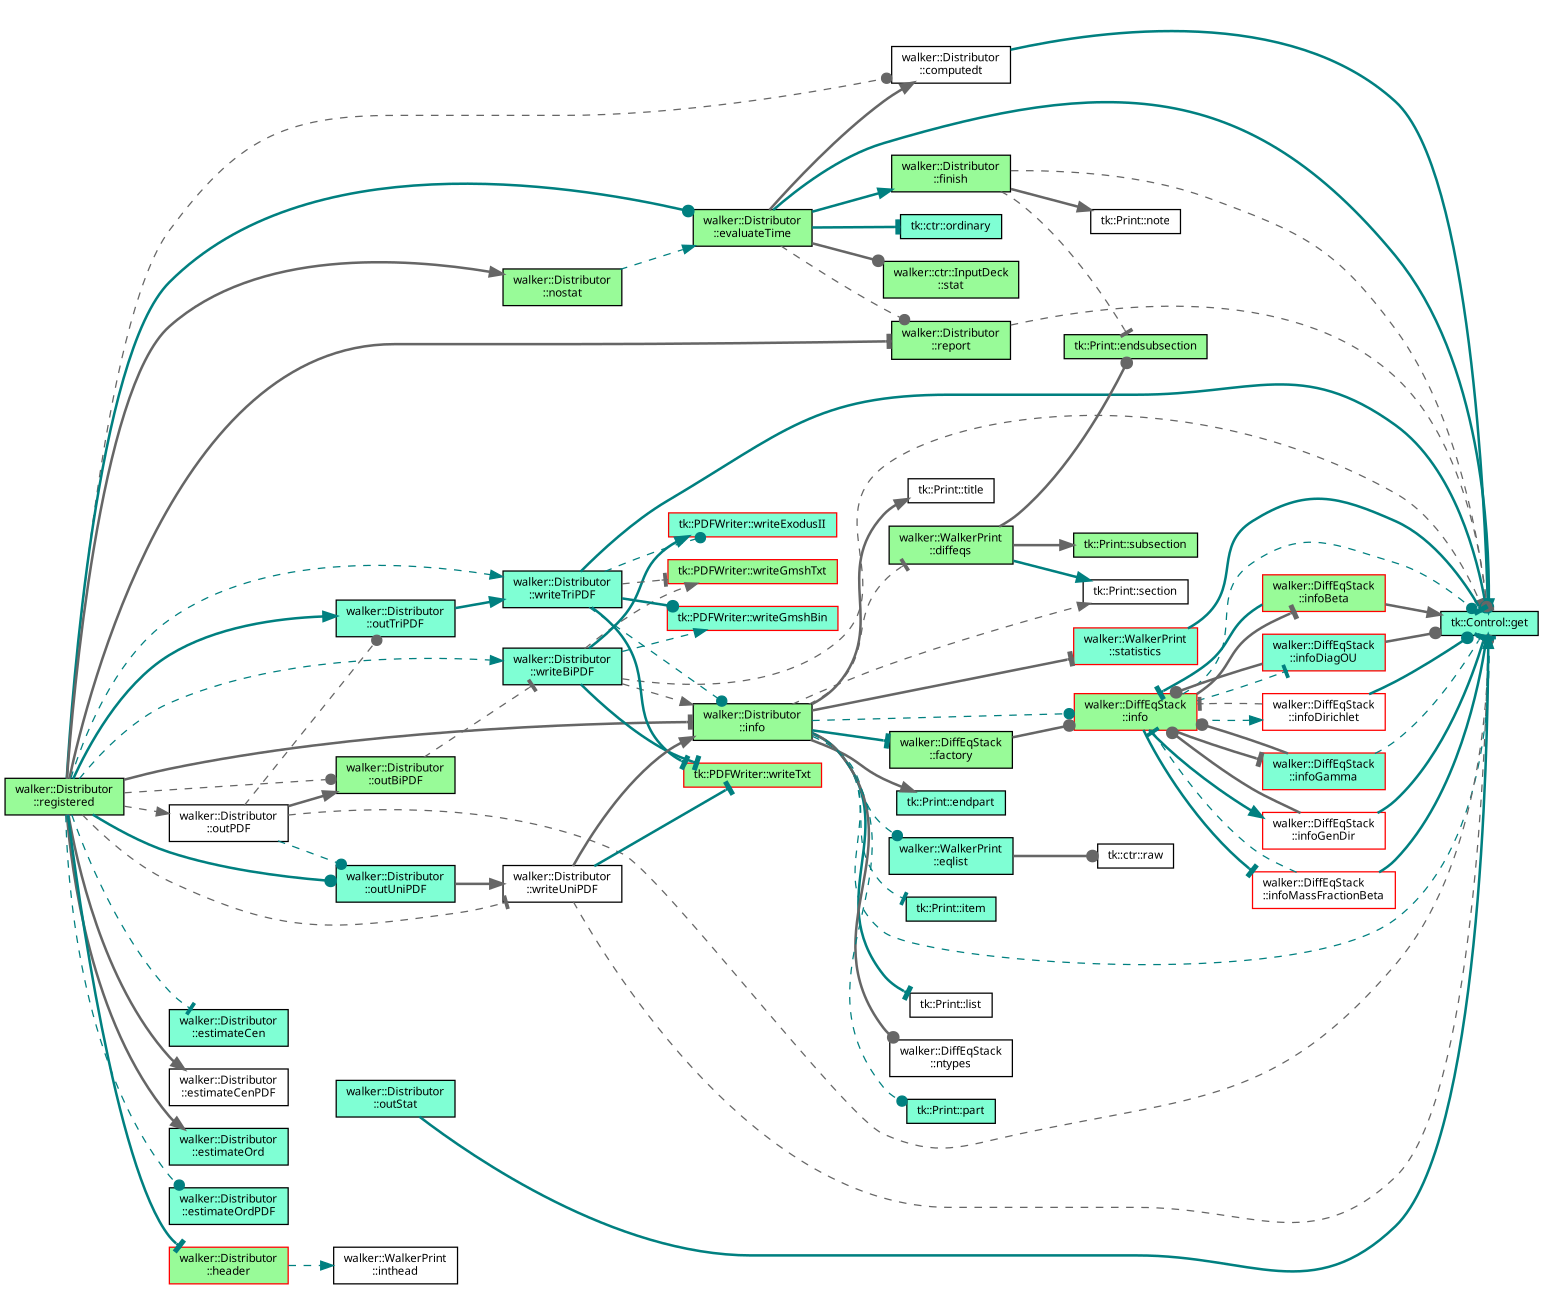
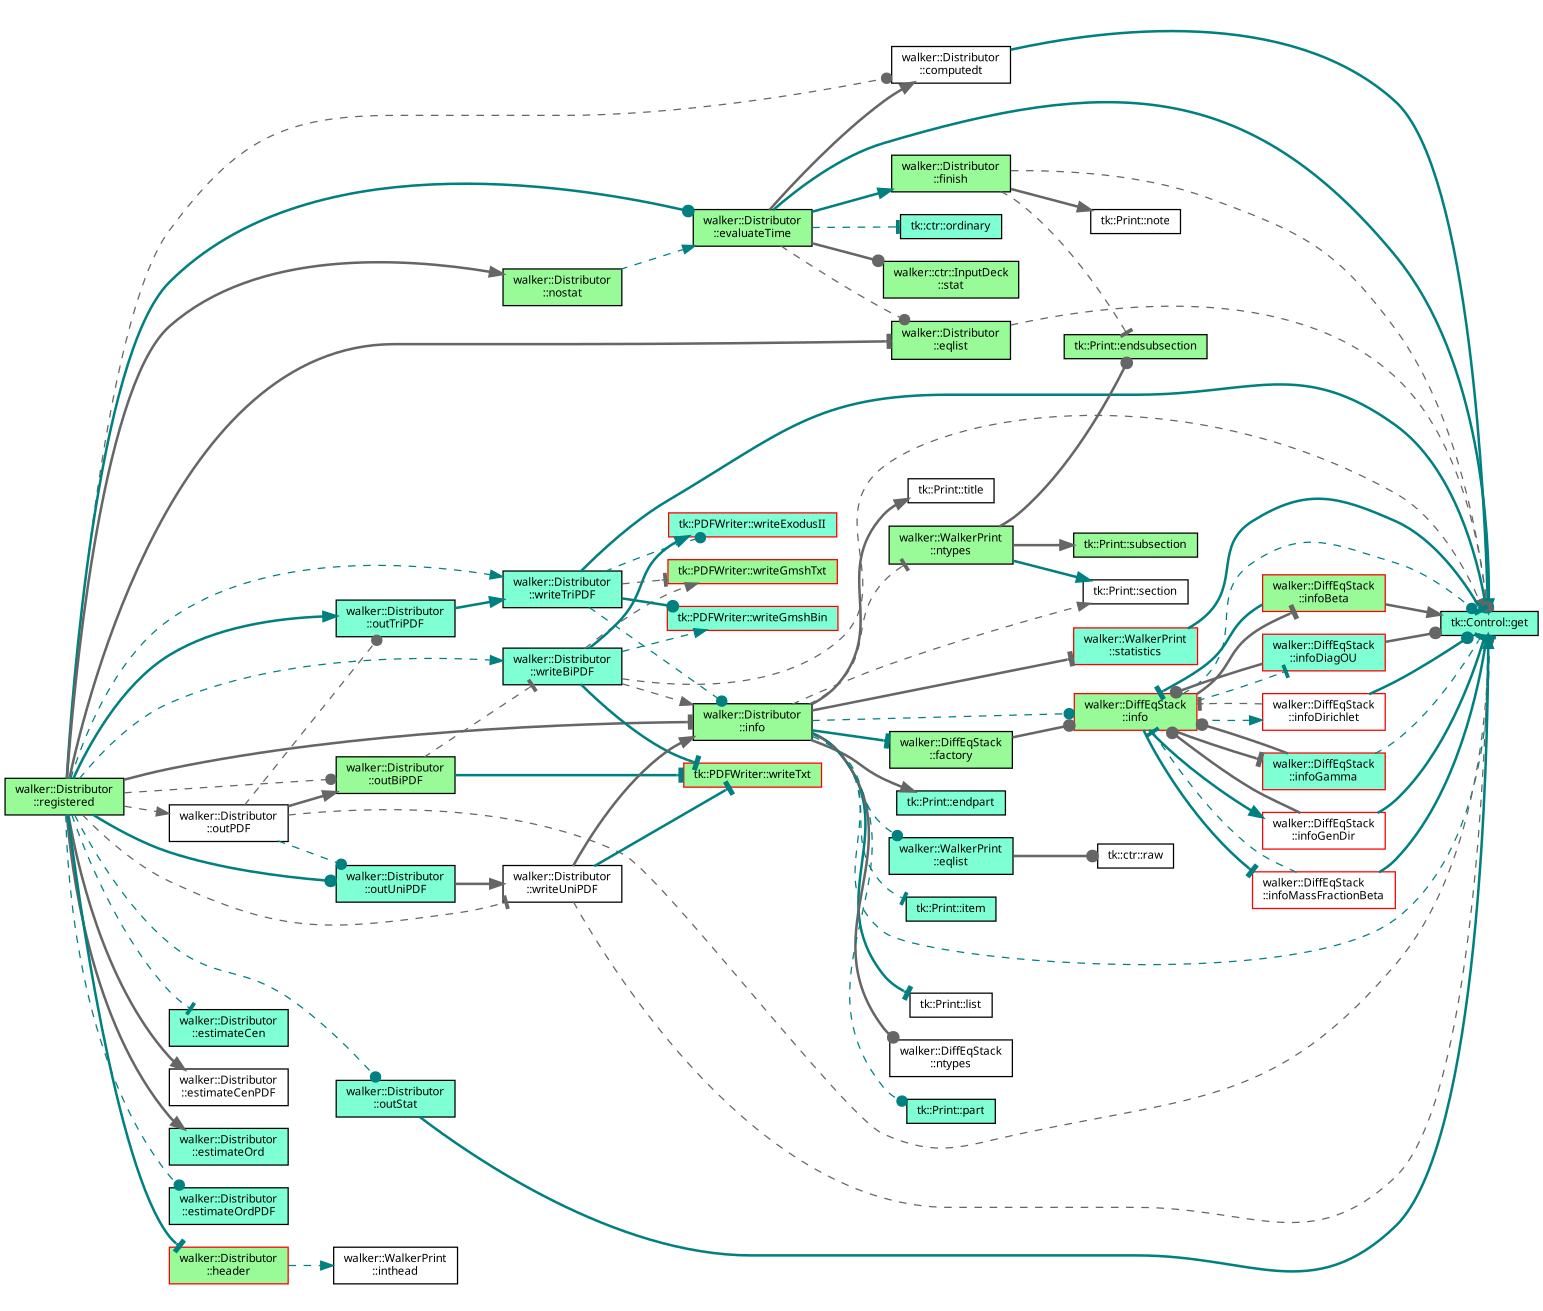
edge "walker::Distributor ::evaluateTime" -> "tk::ctr::ordinary": style bold -> dashed
node "walker::Distributor ::report": label "walker::Distributor ::report" -> "walker::Distributor ::eqlist"
node "walker::WalkerPrint ::diffeqs": label "walker::WalkerPrint ::diffeqs" -> "walker::WalkerPrint ::ntypes"
edge "walker::Distributor ::writeTriPDF" -> "tk::PDFWriter::writeTxt": now "walker::Distributor ::outBiPDF" -> "tk::PDFWriter::writeTxt"
edge "walker::Distributor ::registered" -> "walker::Distributor ::outStat": added
